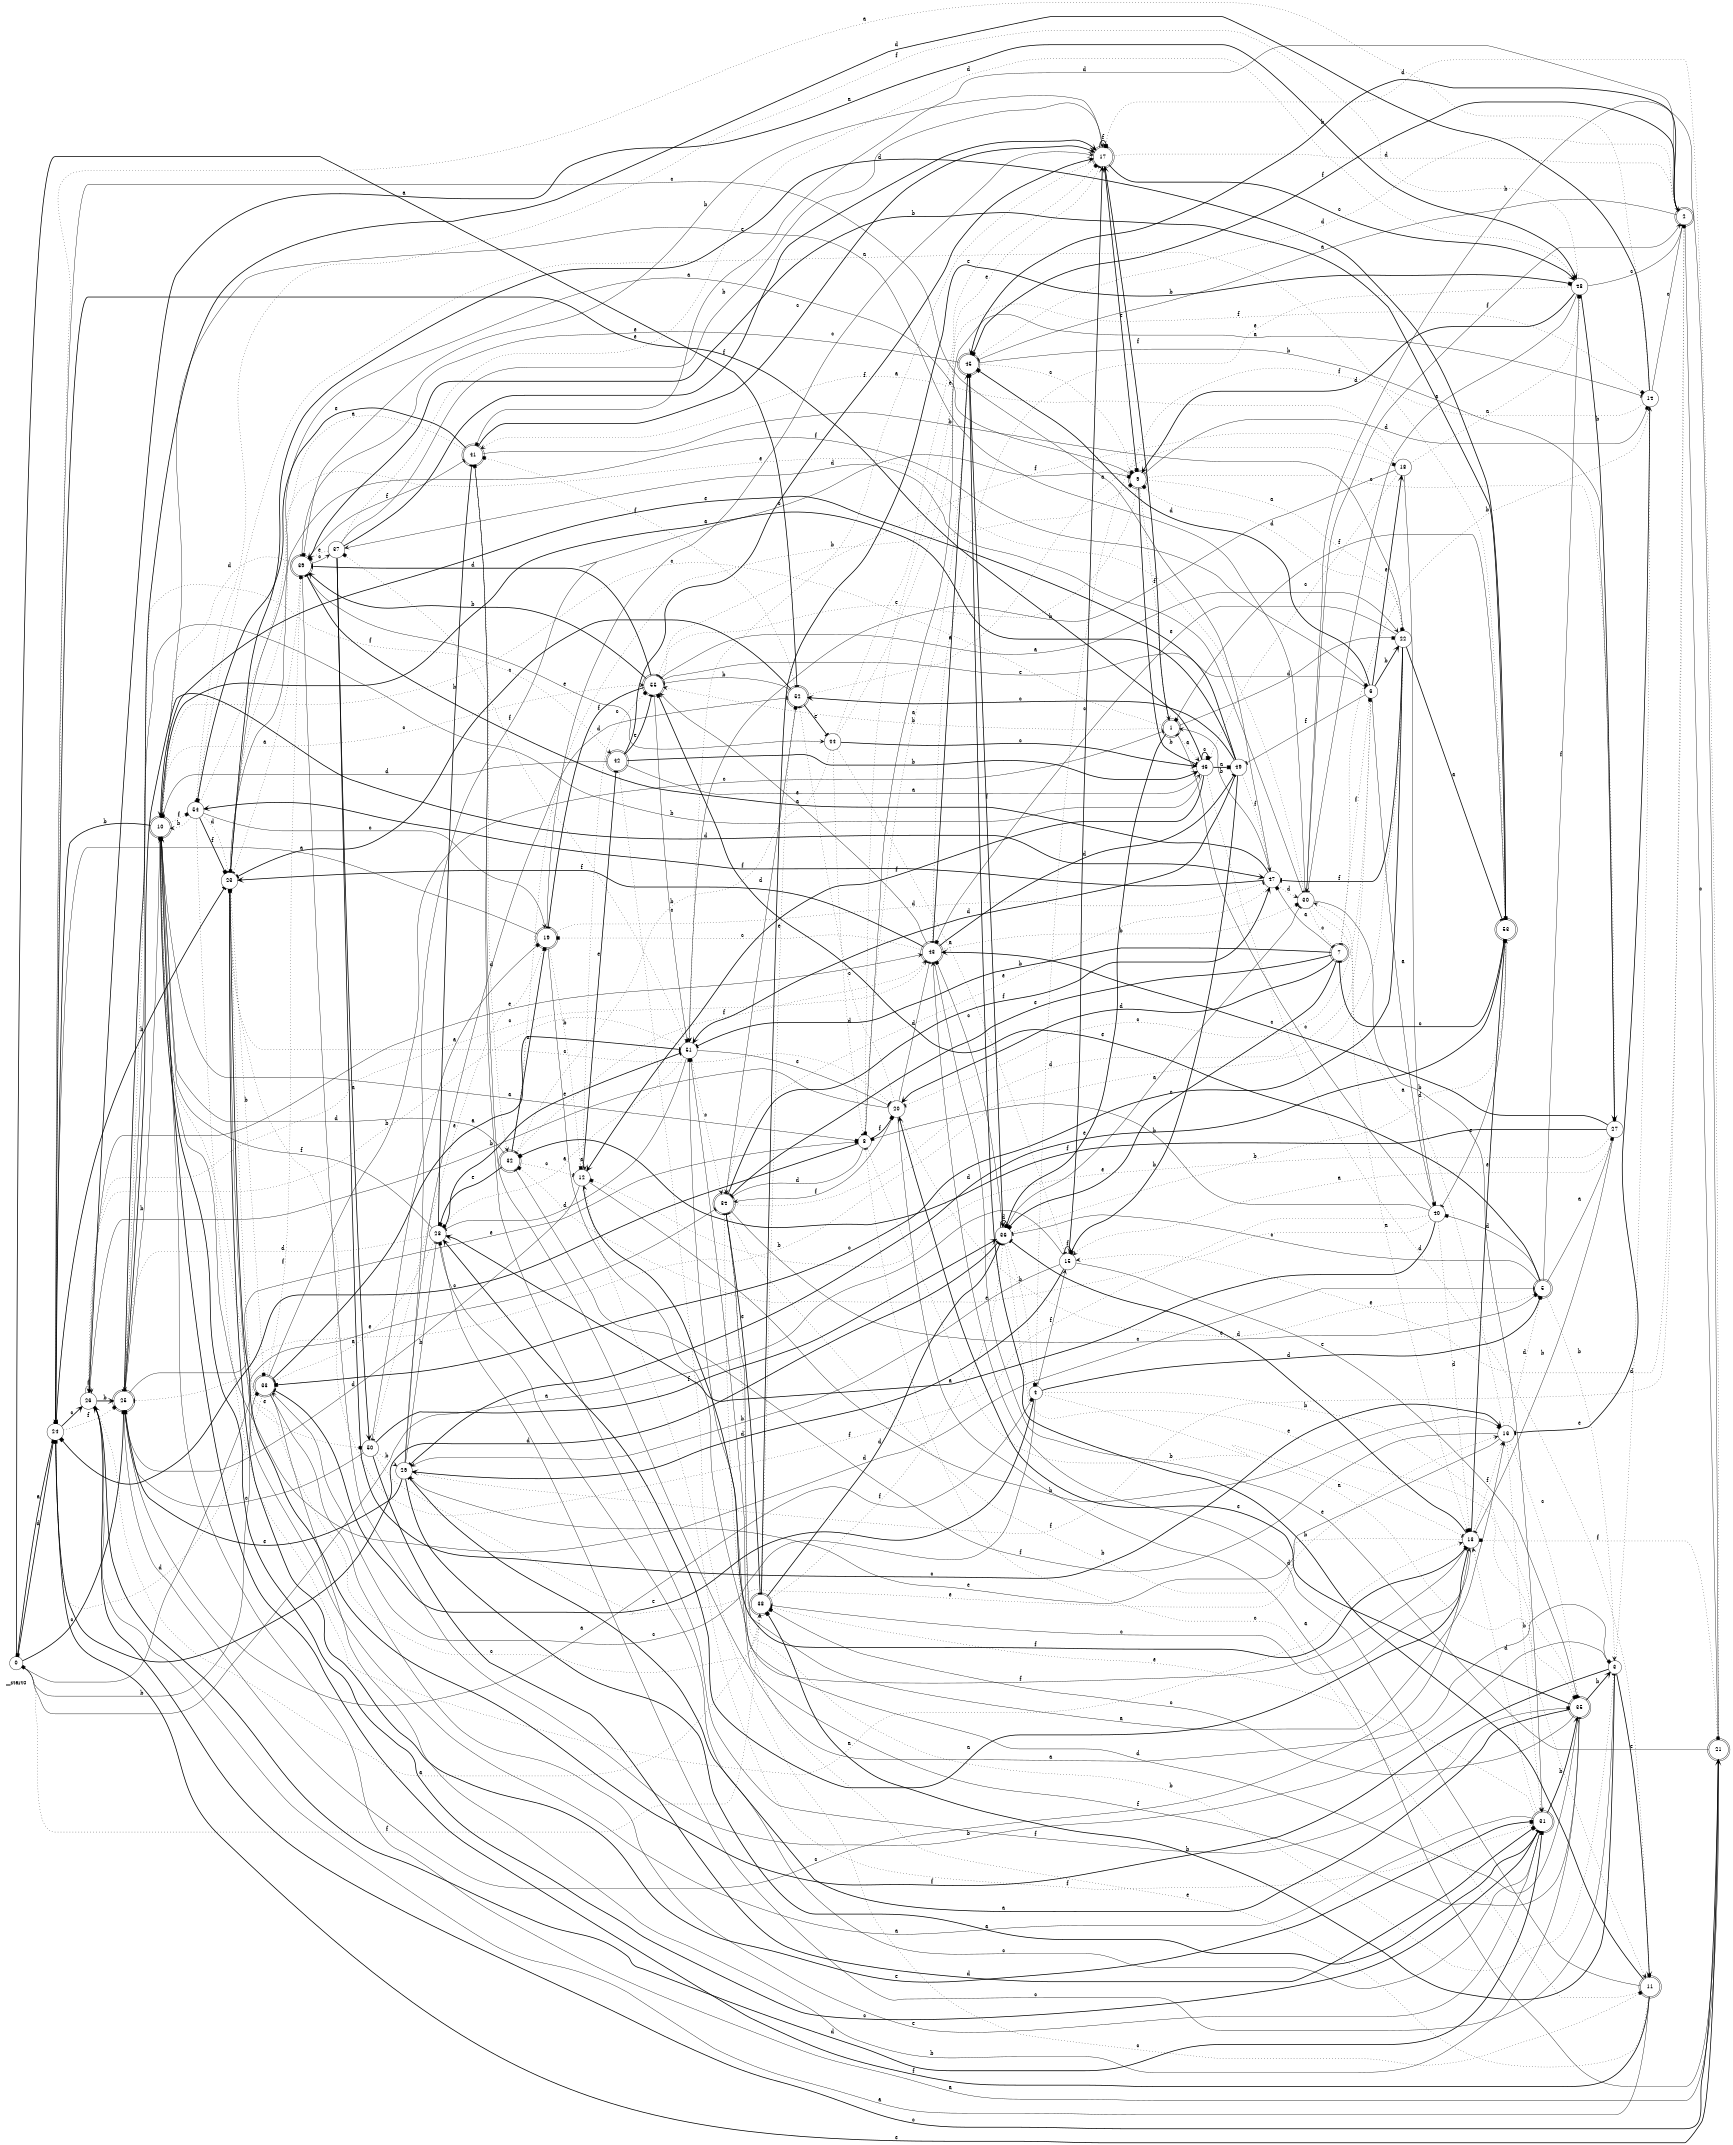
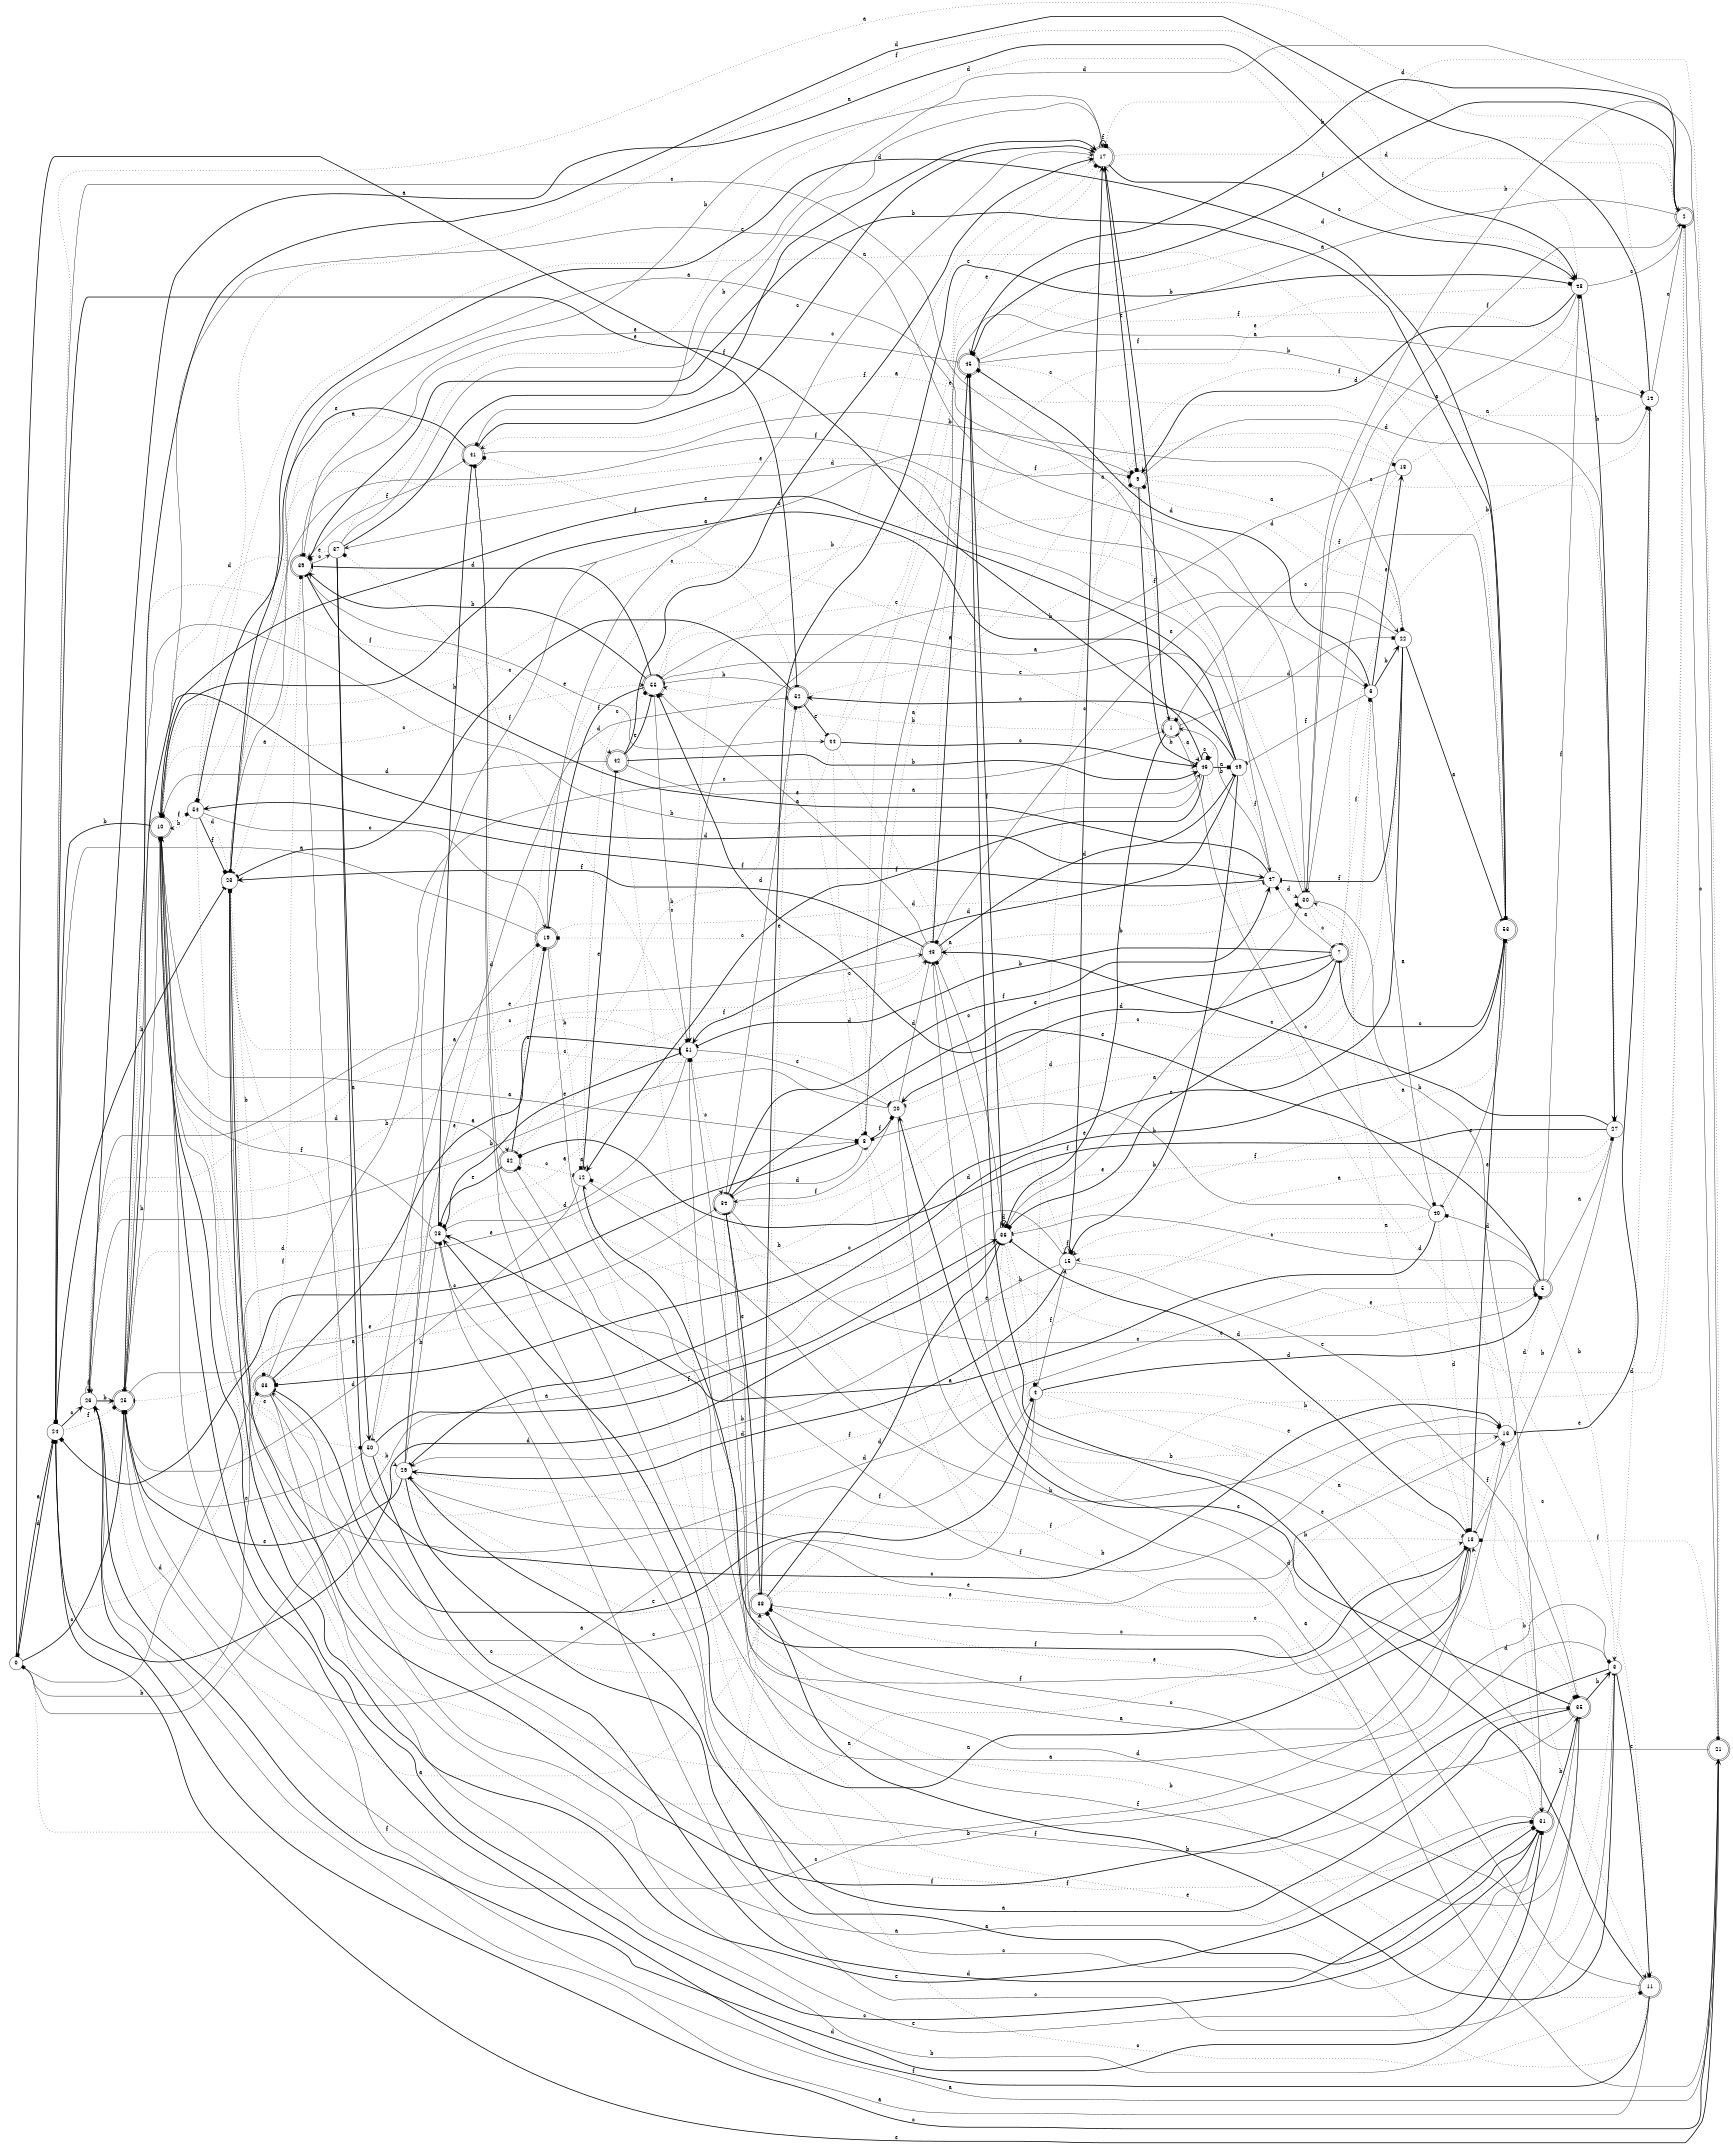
edge "18" -> "40": removed, label "d"
edge "47" -> "34": removed, label "e"
edge "36" -> "53": label "b" -> "f"
node "__start0": removed
